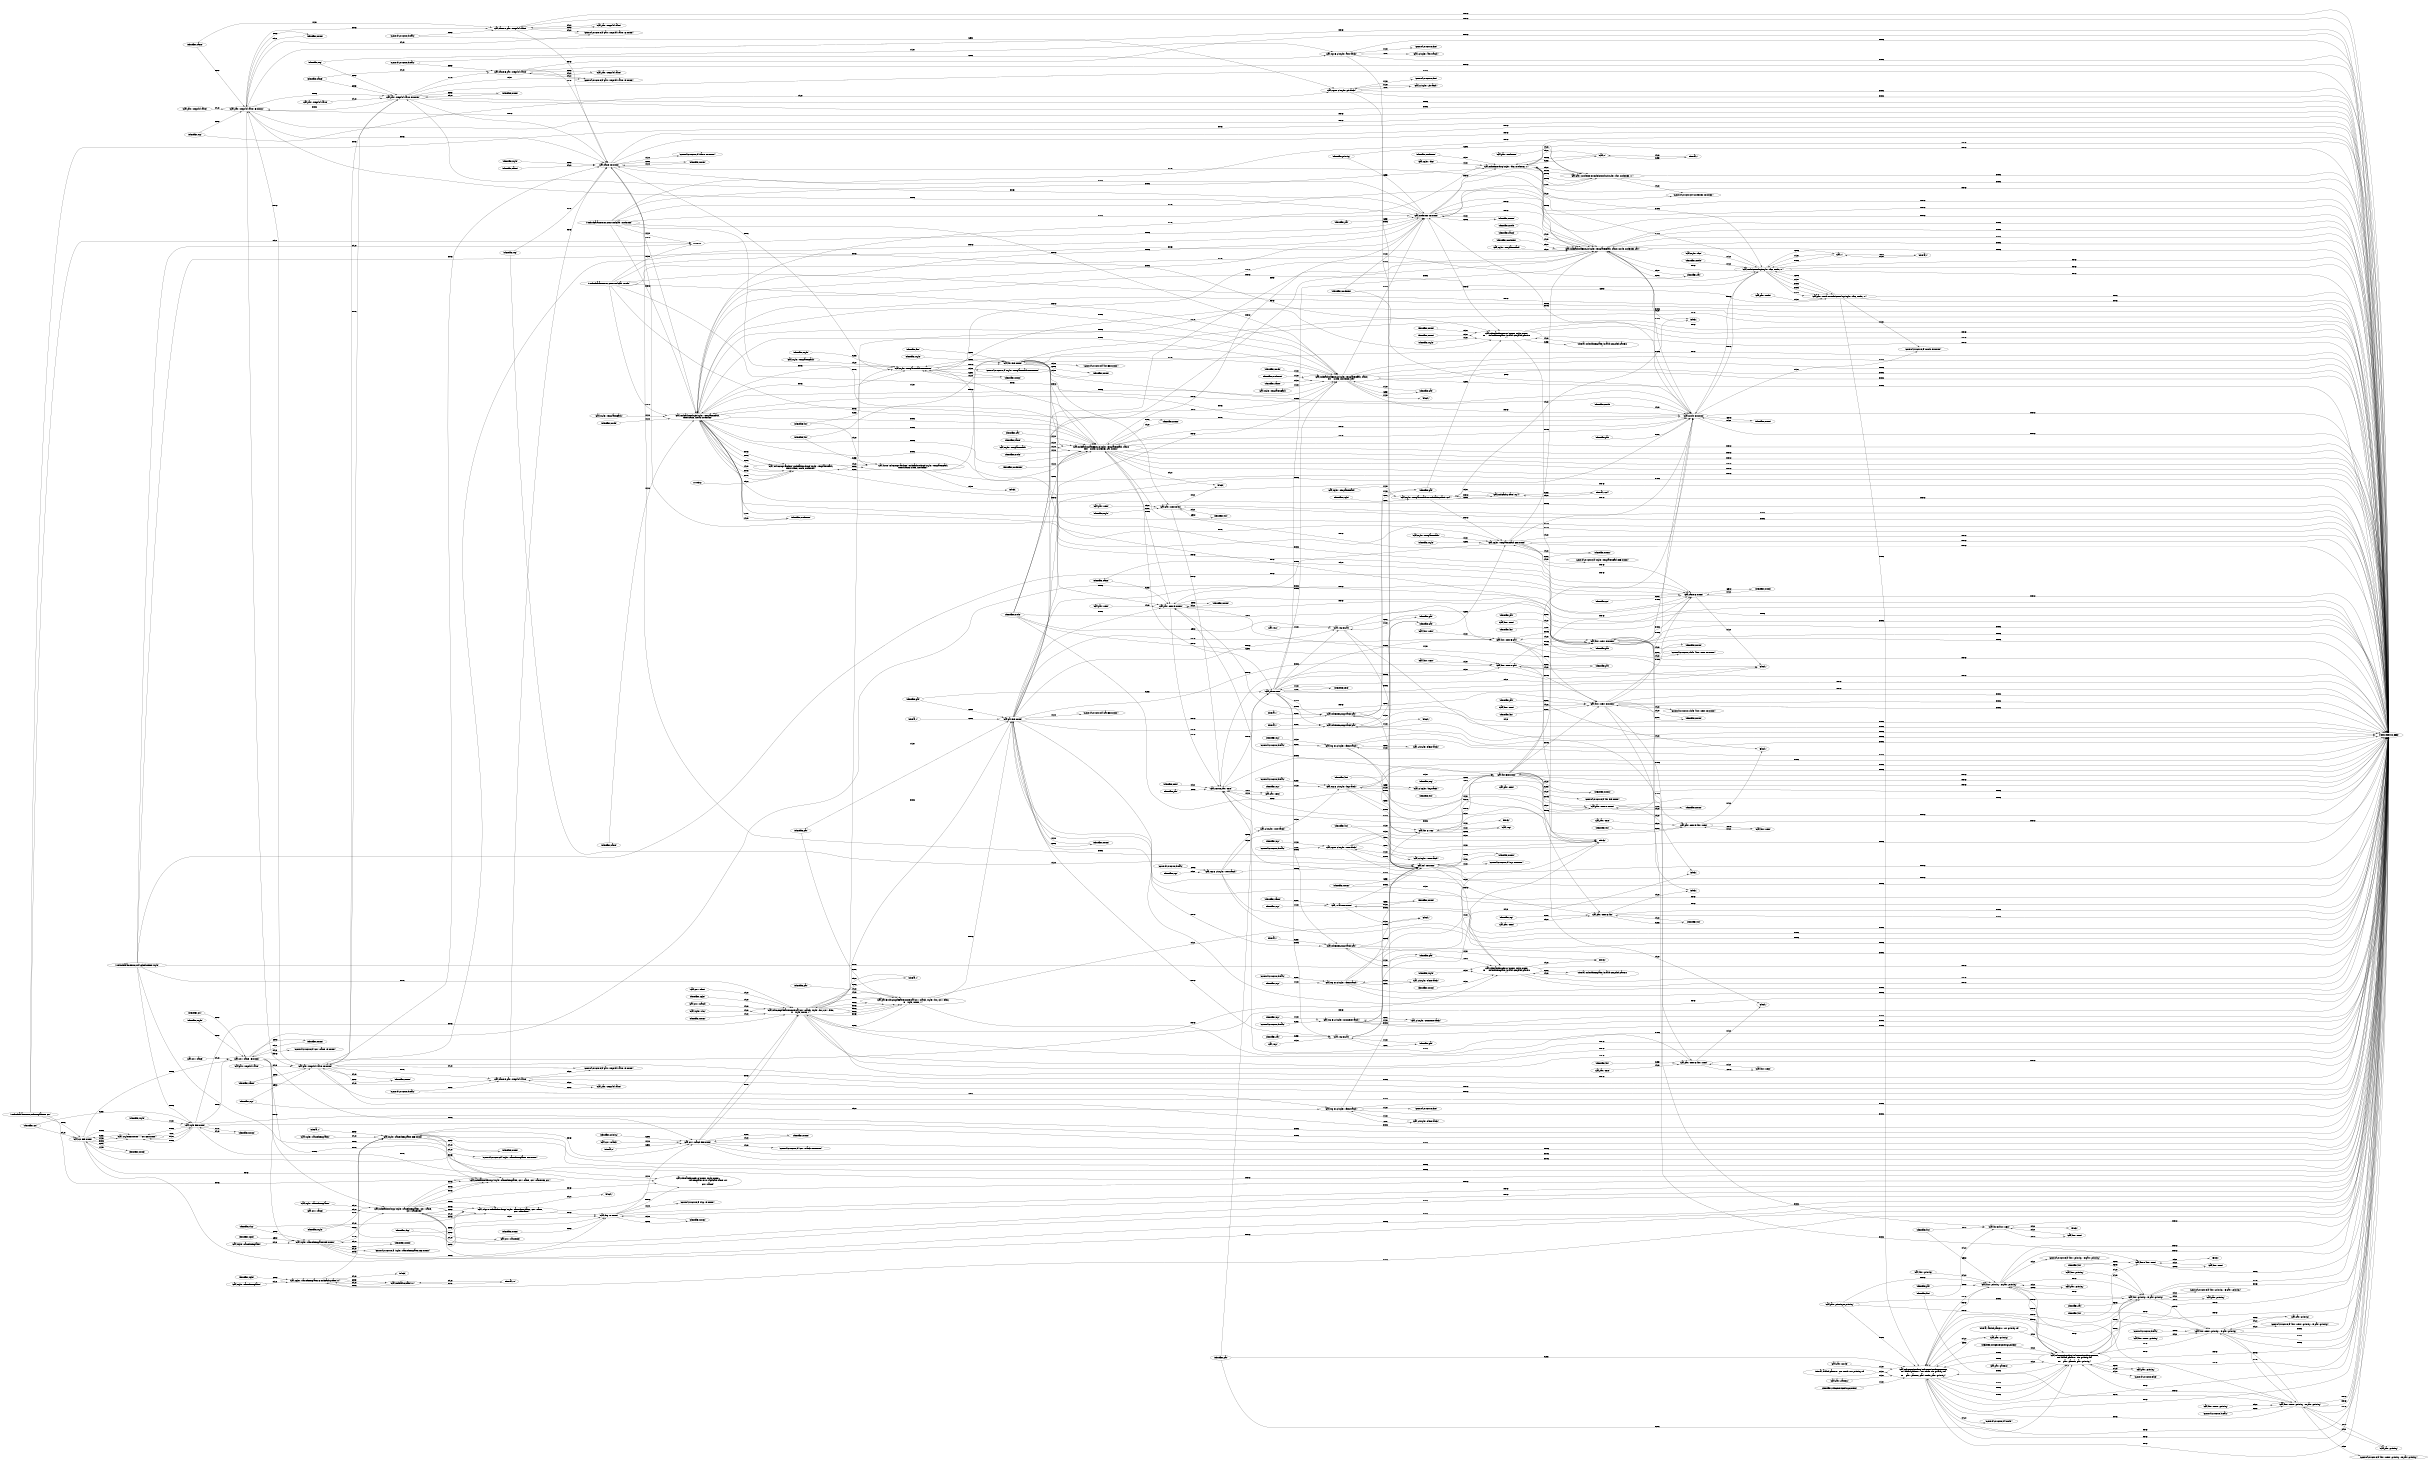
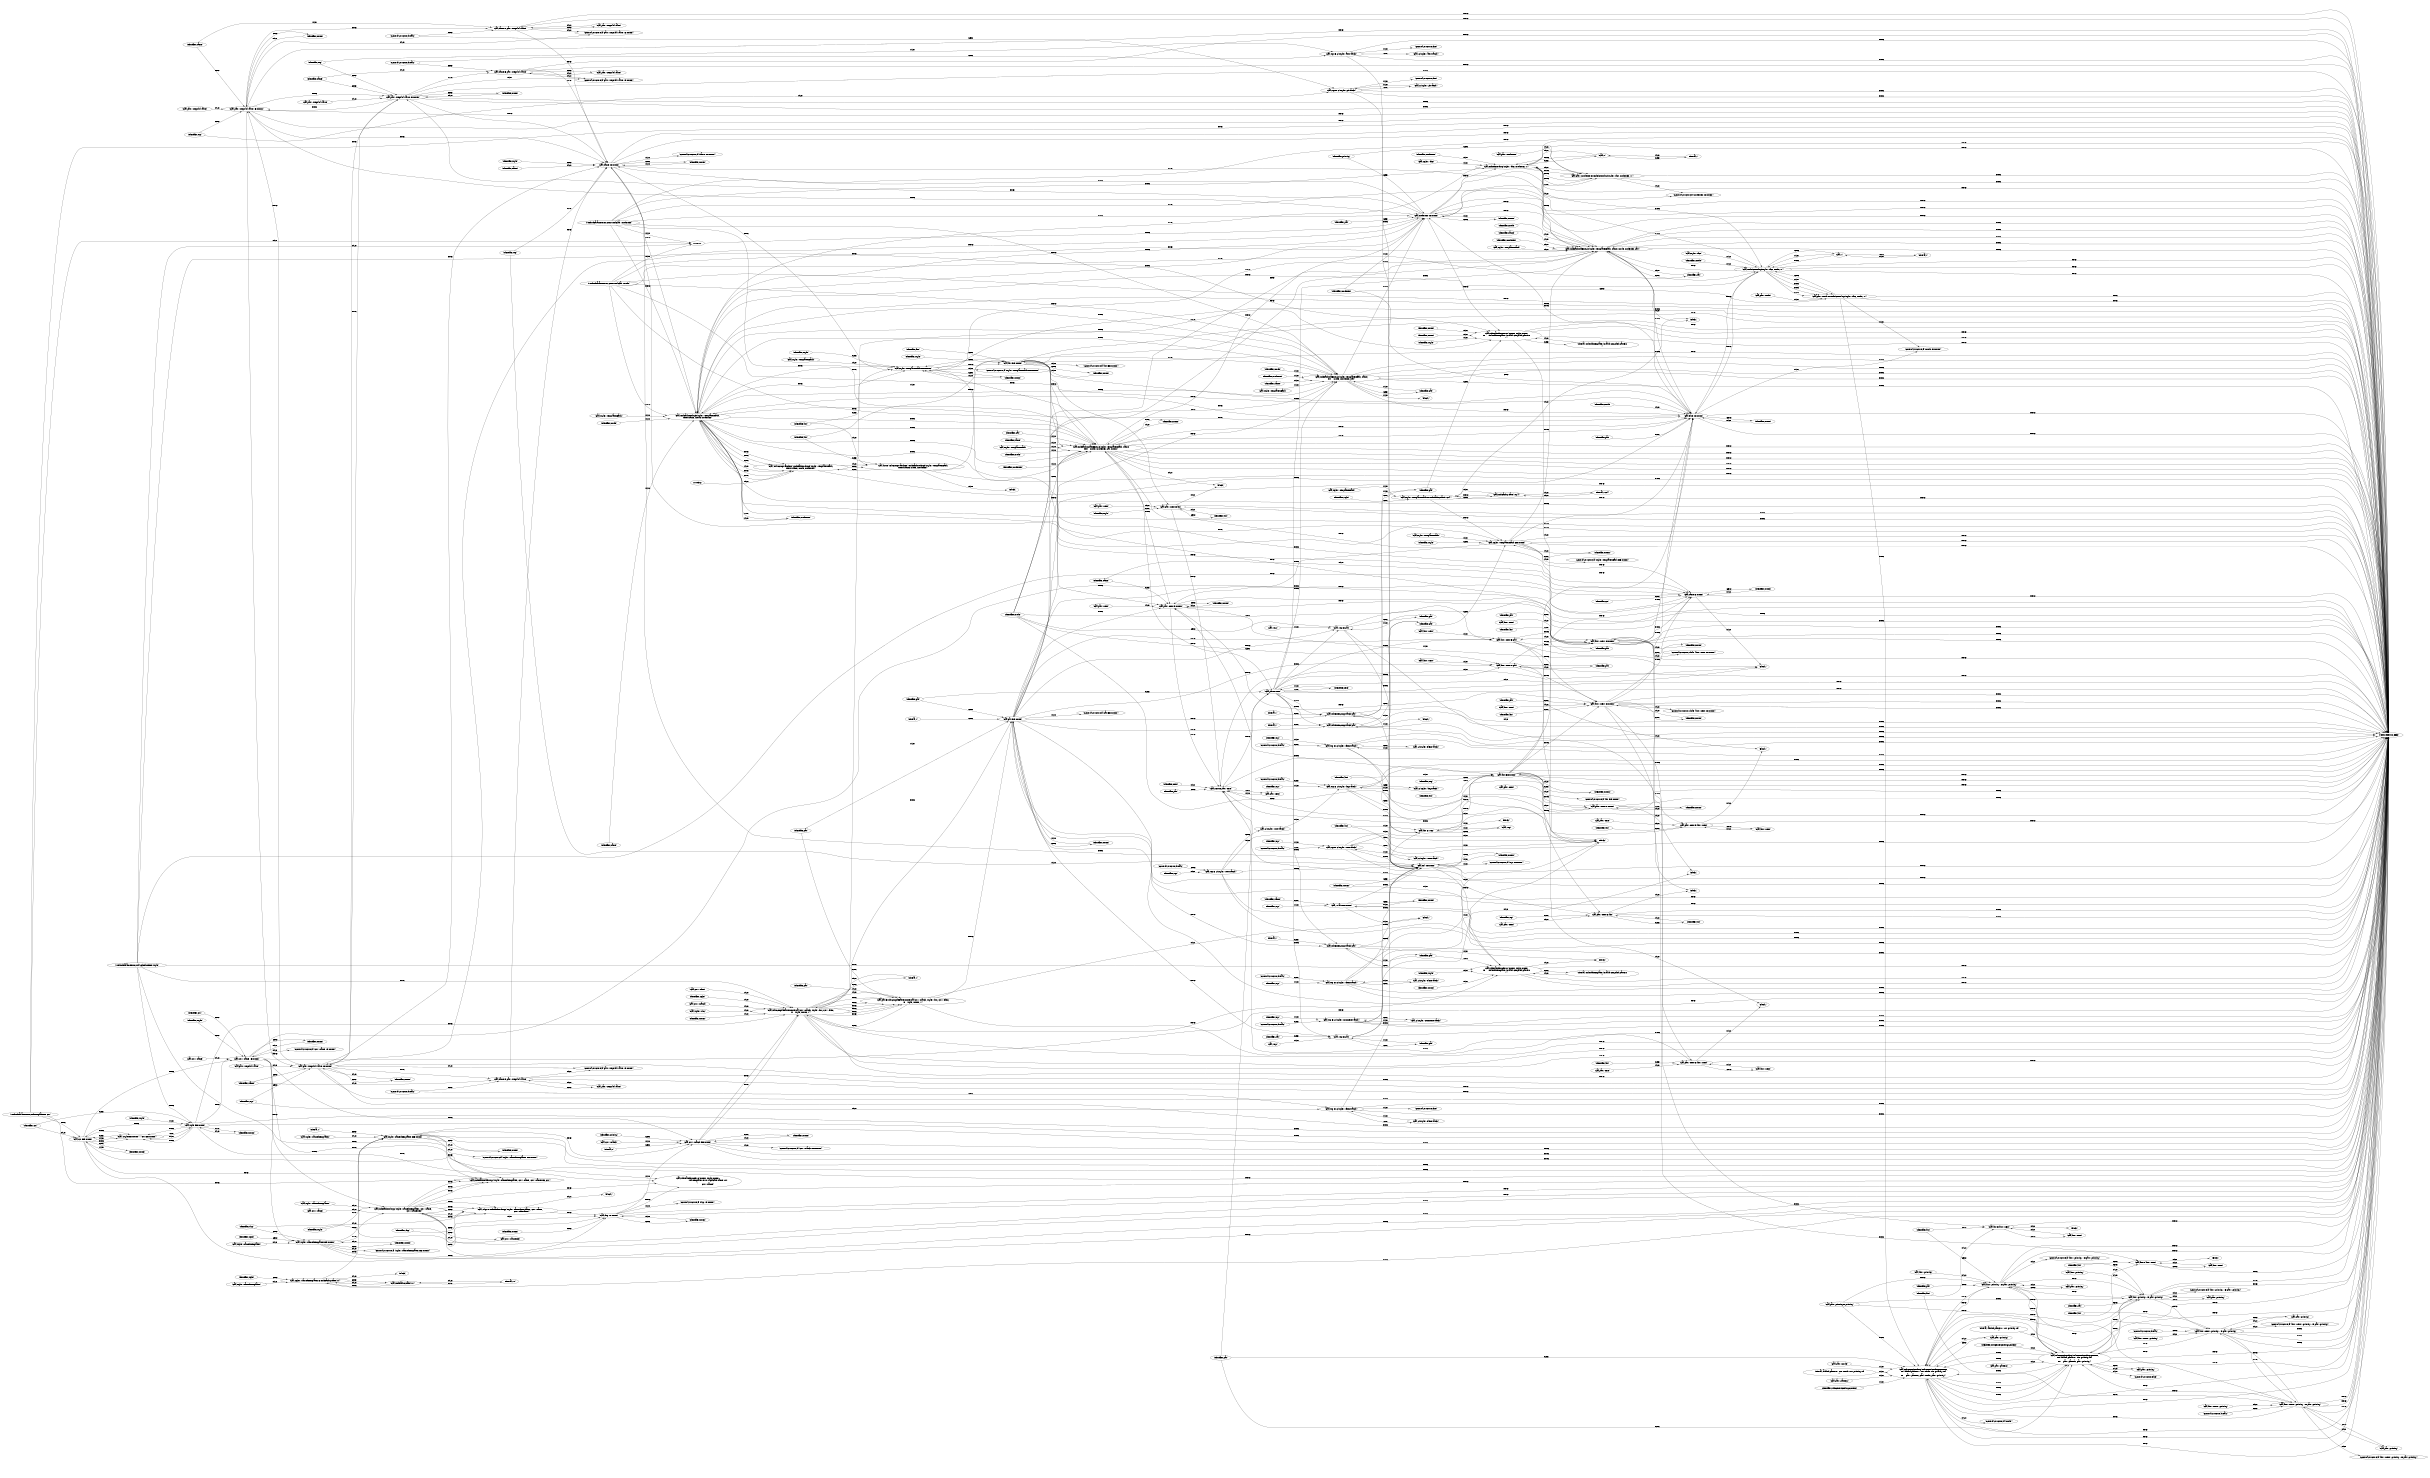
node "(Call,mode != NULL)": label "(Call,mode != NULL)" -> "(Call,else != NULL)"
edge "(Call,xmlHashCreate(1024))" -> "(Literal,1024)": label "CFG: " -> "AST: "
edge "(Call,style == NULL)" -> "(Call,cur == NULL)": added, label "DDG:"
